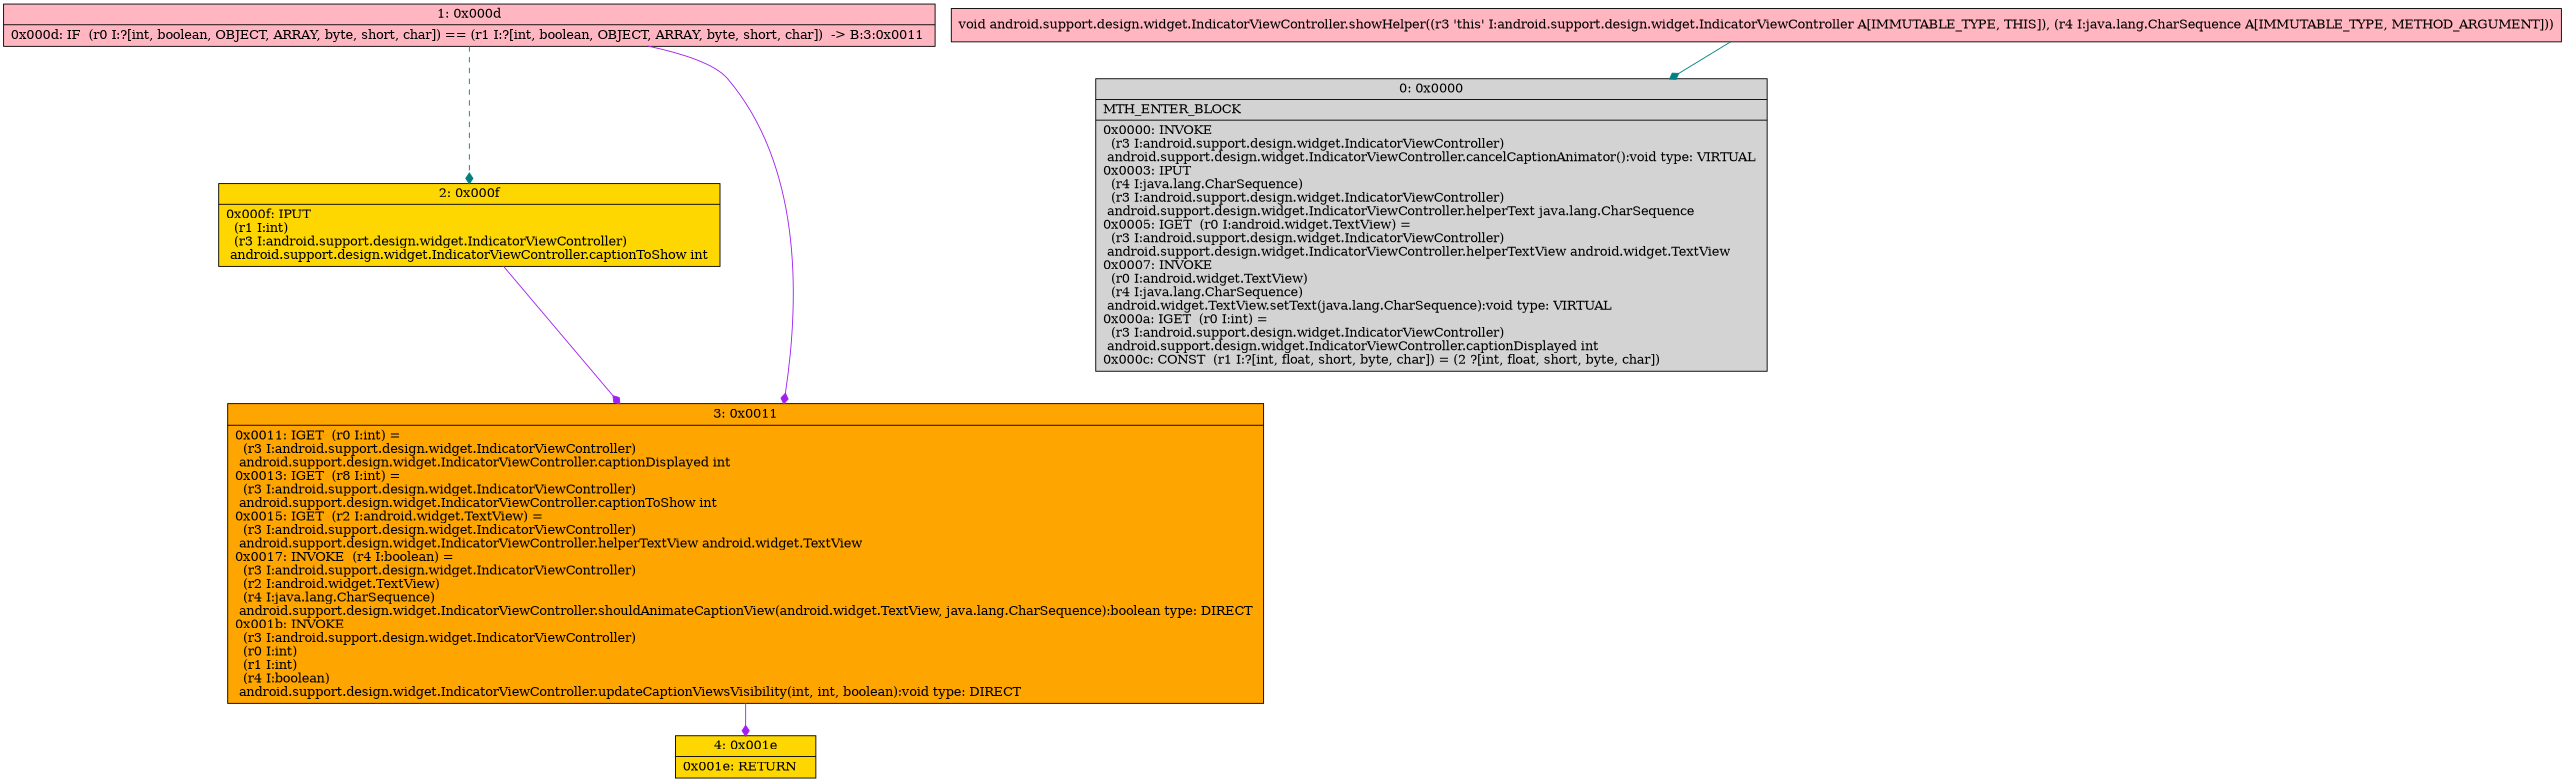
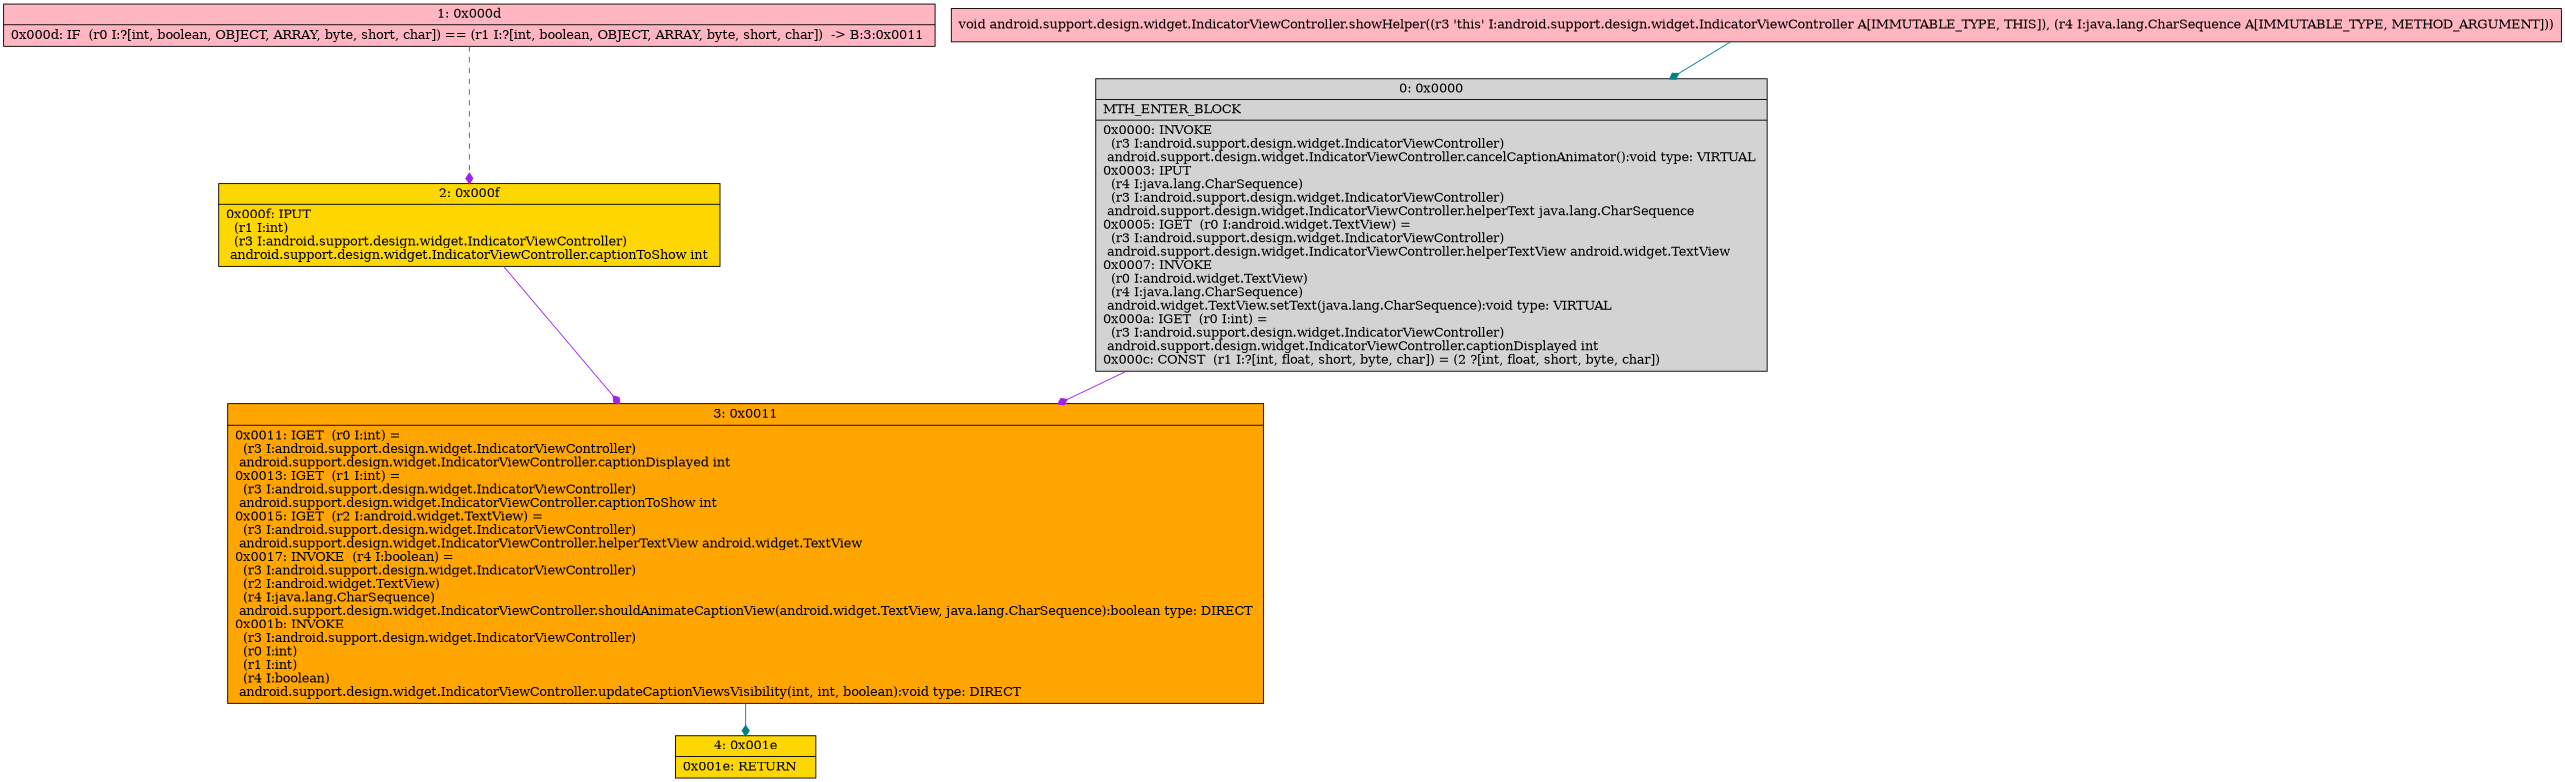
edge "1: 0x000d" -> "2: 0x000f": color teal -> purple
edge "1: 0x000d" -> "3: 0x0011": now "0: 0x0000" -> "3: 0x0011"
node "3: 0x0011": text "0x0013: IGET  (r8 I:int) =" -> "0x0013: IGET  (r1 I:int) ="
edge "3: 0x0011" -> "4: 0x001e": color purple -> teal
